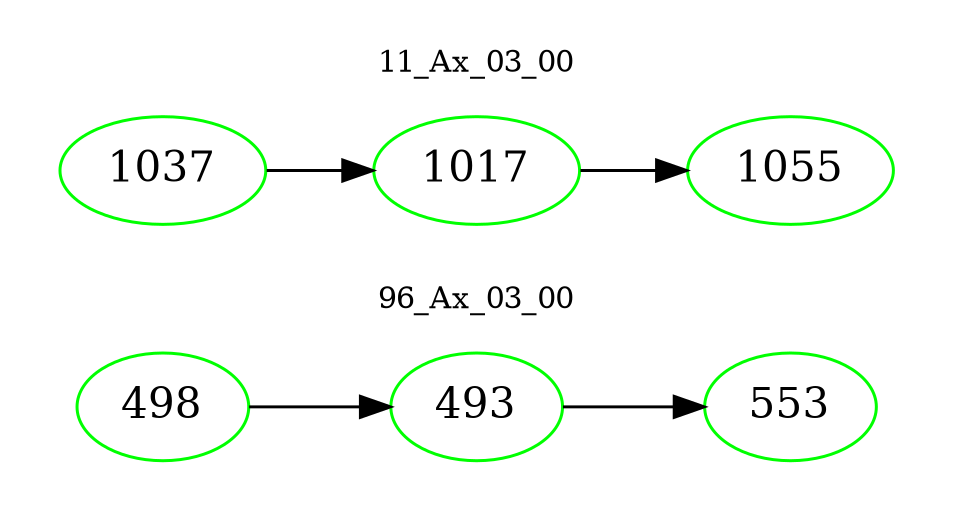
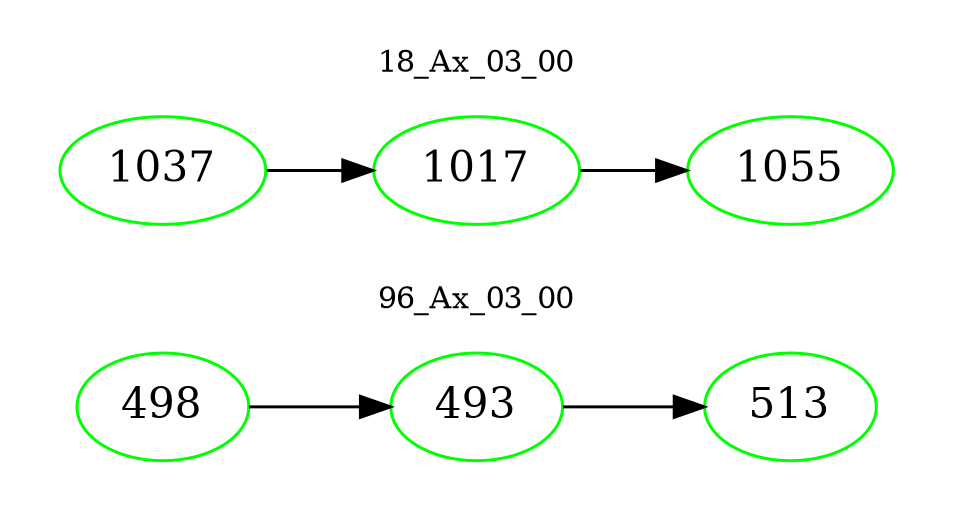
cluster "11_Ax_03_00": label "11_Ax_03_00" -> "18_Ax_03_00"
node "553": label "553" -> "513"
